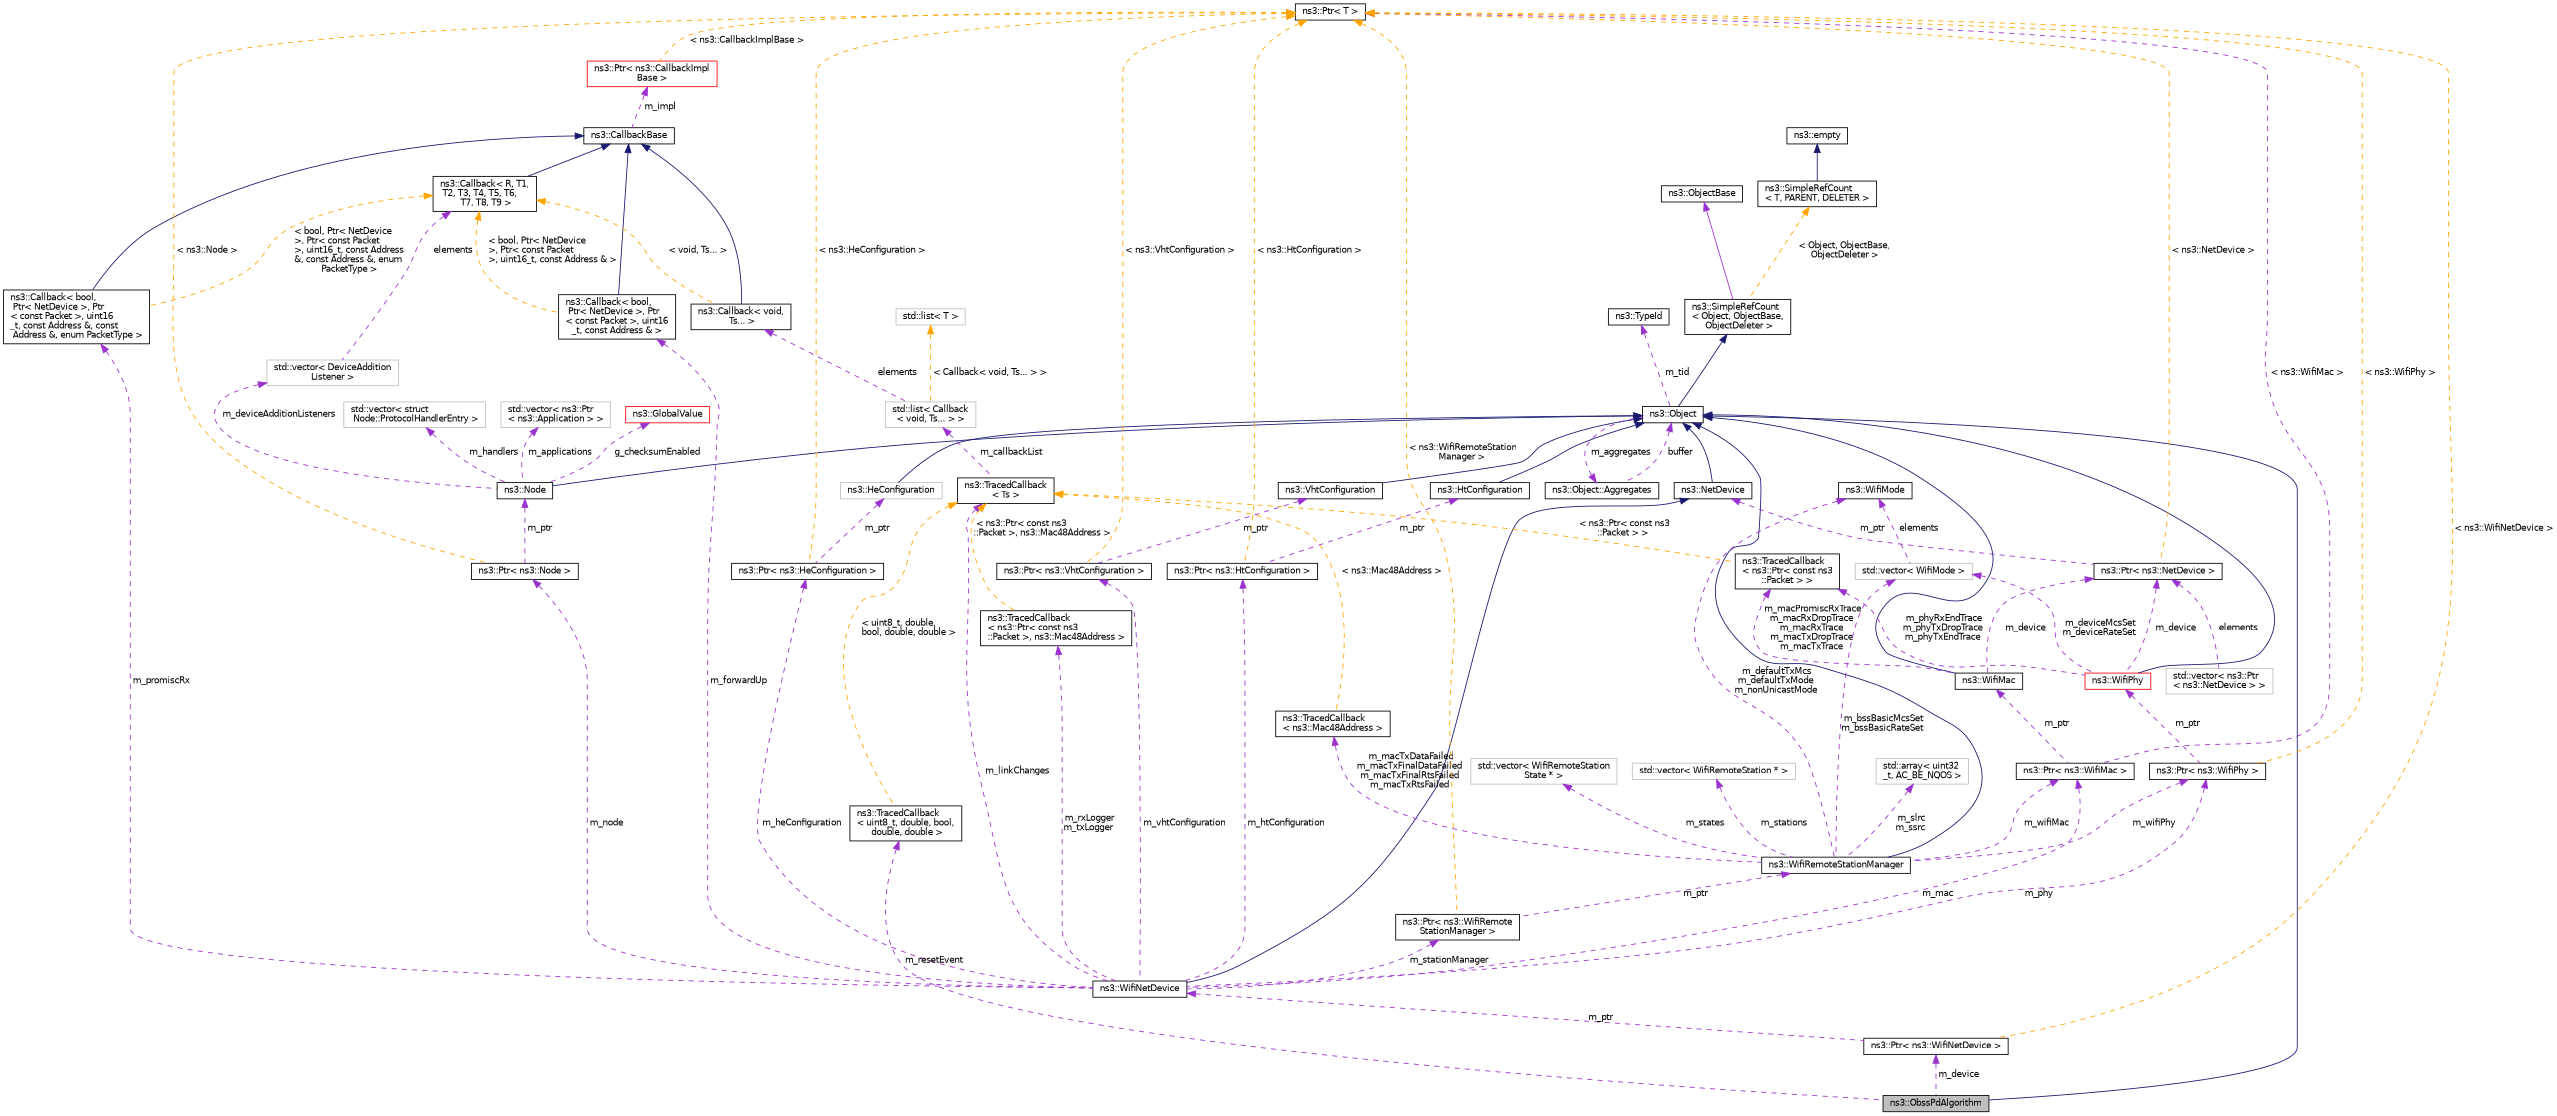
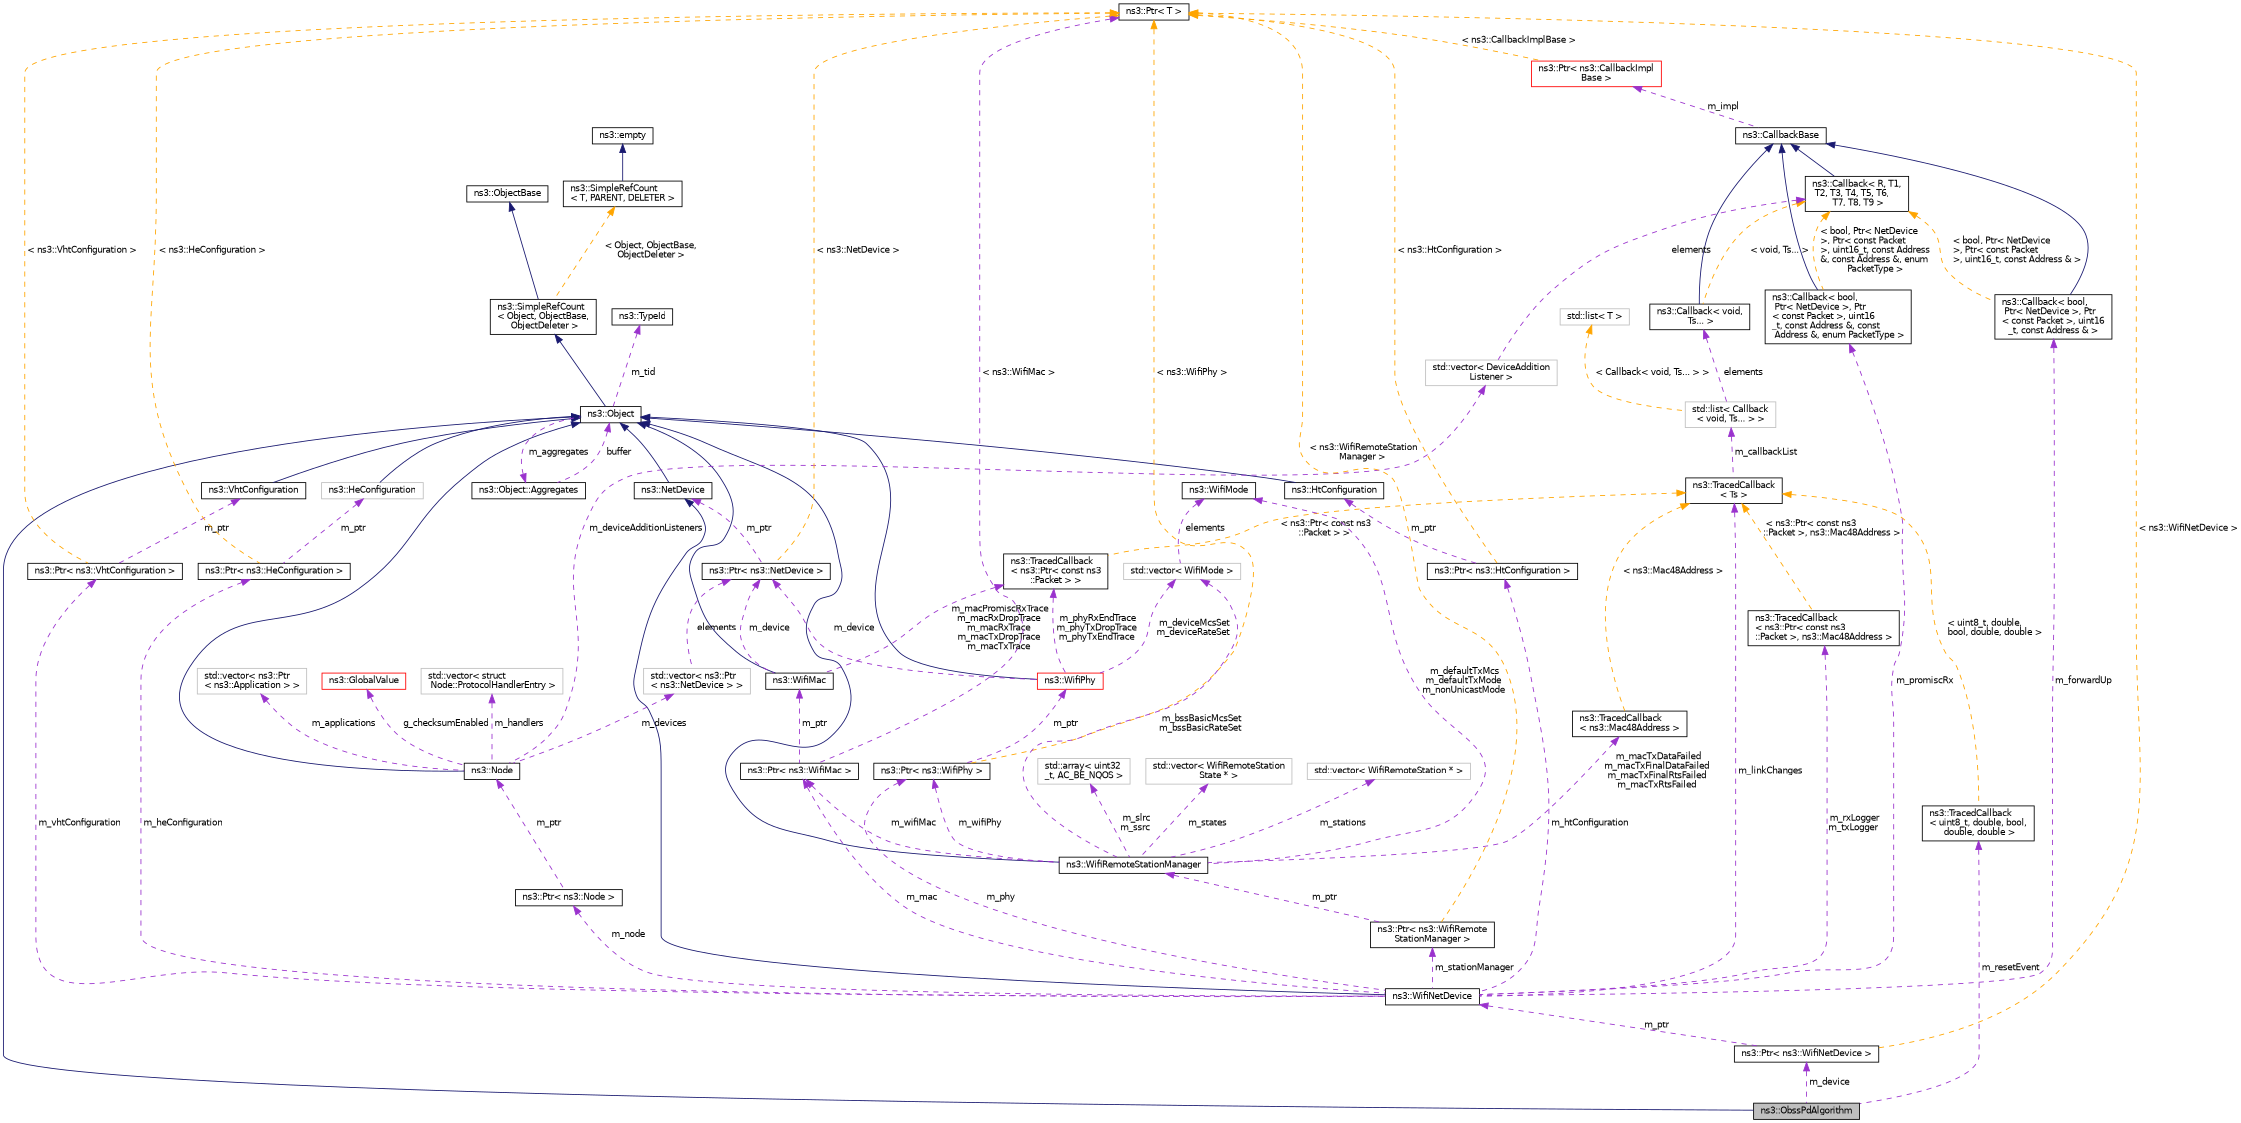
edge "ns3::Ptr< ns3::Node >" -> "ns3::Ptr< T >": removed, label "< ns3::Node >"
edge "ns3::SimpleRefCount < Object, ObjectBase, ObjectDeleter >" -> "ns3::ObjectBase": color darkorchid3 -> midnightblue
edge "ns3::Node" -> "std::vector< ns3::Ptr < ns3::NetDevice > >": added, label "m_devices"
